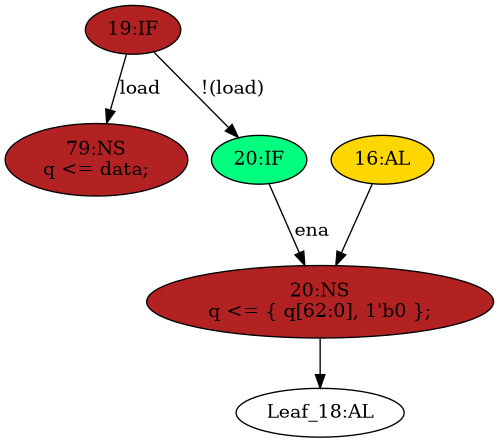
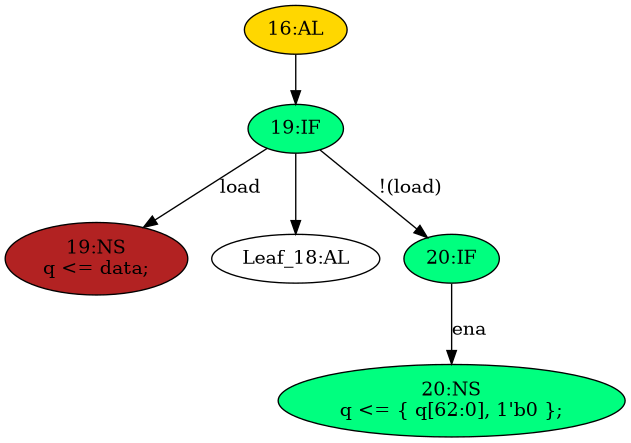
node "19:IF": fillcolor firebrick -> springgreen
node "79:NS q <= data;": label "79:NS q <= data;" -> "19:NS q <= data;"
edge "16:AL" -> "20:NS q <= { q[62:0], 1'b0 };": now "16:AL" -> "19:IF"
node "20:NS q <= { q[62:0], 1'b0 };": fillcolor firebrick -> springgreen
edge "20:NS q <= { q[62:0], 1'b0 };" -> "Leaf_18:AL": now "19:IF" -> "Leaf_18:AL"
